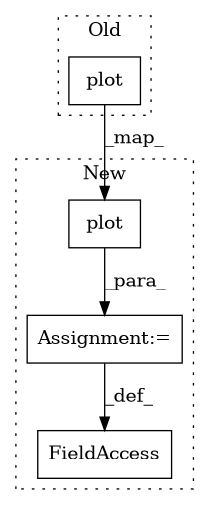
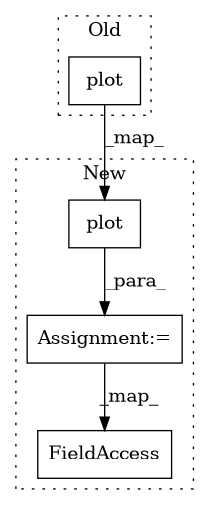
edge "Assignment:=" -> "FieldAccess": label "_def_" -> "_map_"
